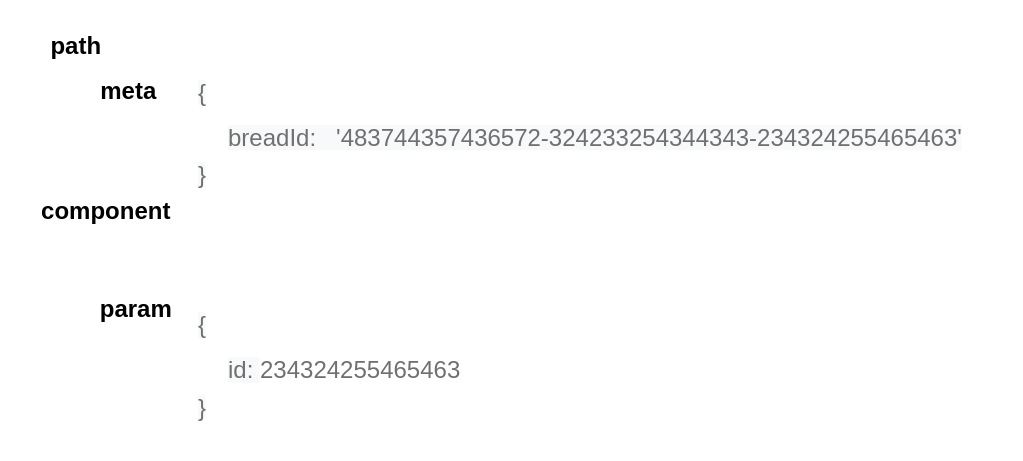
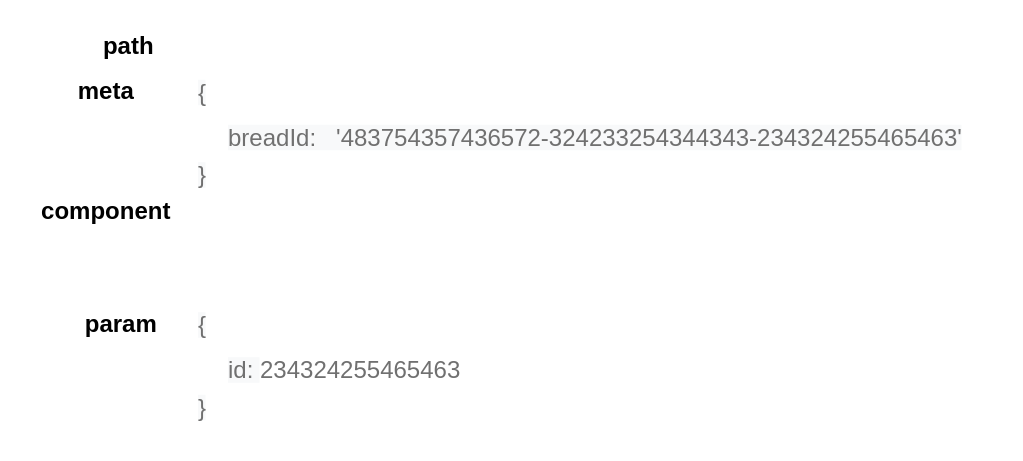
node "path": moved (76, 46) -> (128, 46)
node "meta": moved (128, 91) -> (106, 91)
node "breadId: '483744357436572-324233254344343-234324255465463'": label "breadId: '483744357436572-324233254344343-234324255465463'" -> "breadId: '483754357436572-324233254344343-234324255465463'"
node "param": moved (136, 308) -> (121, 323)
